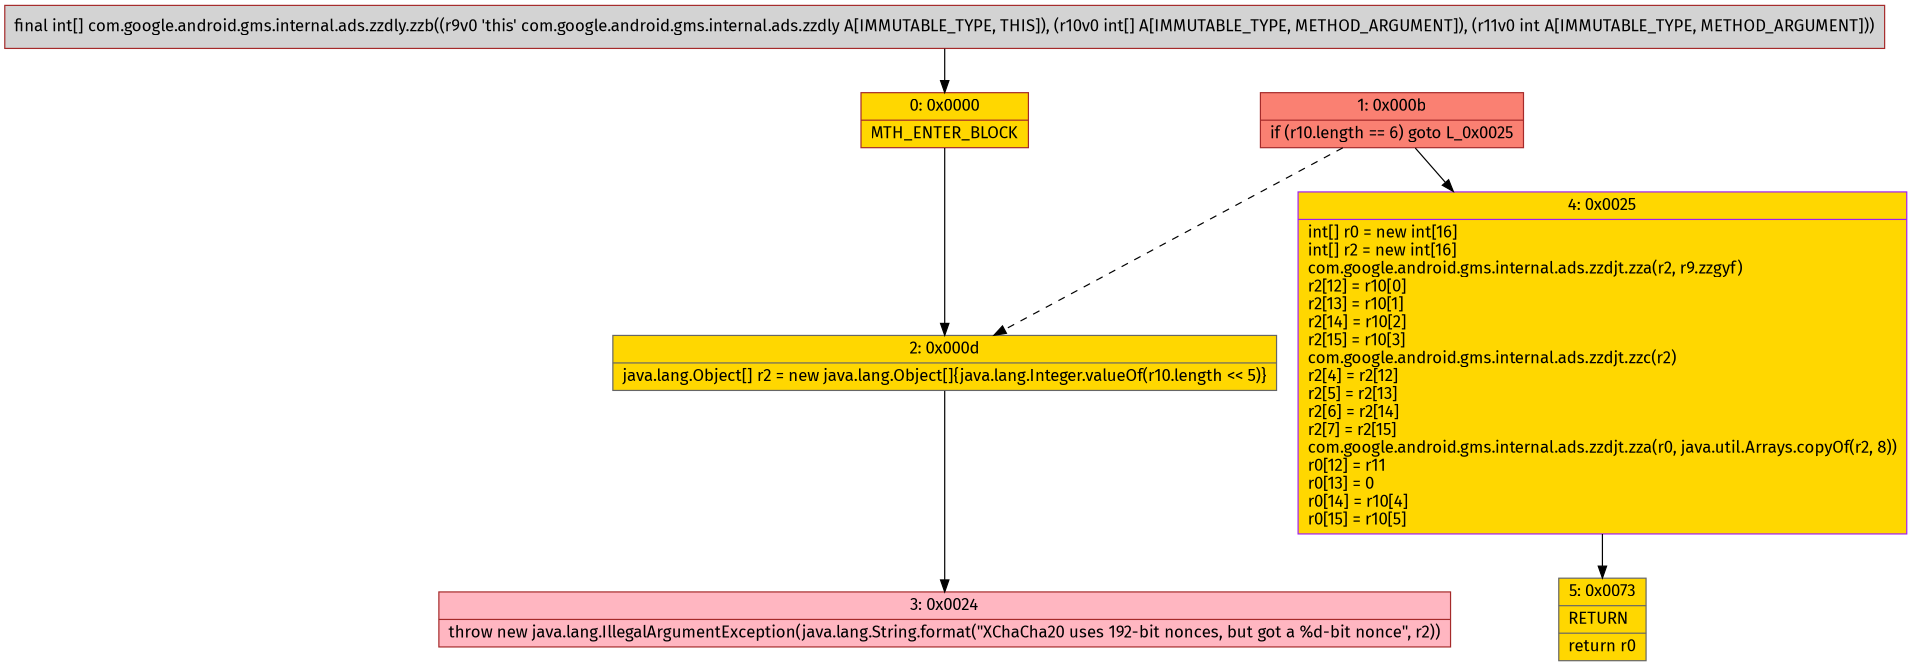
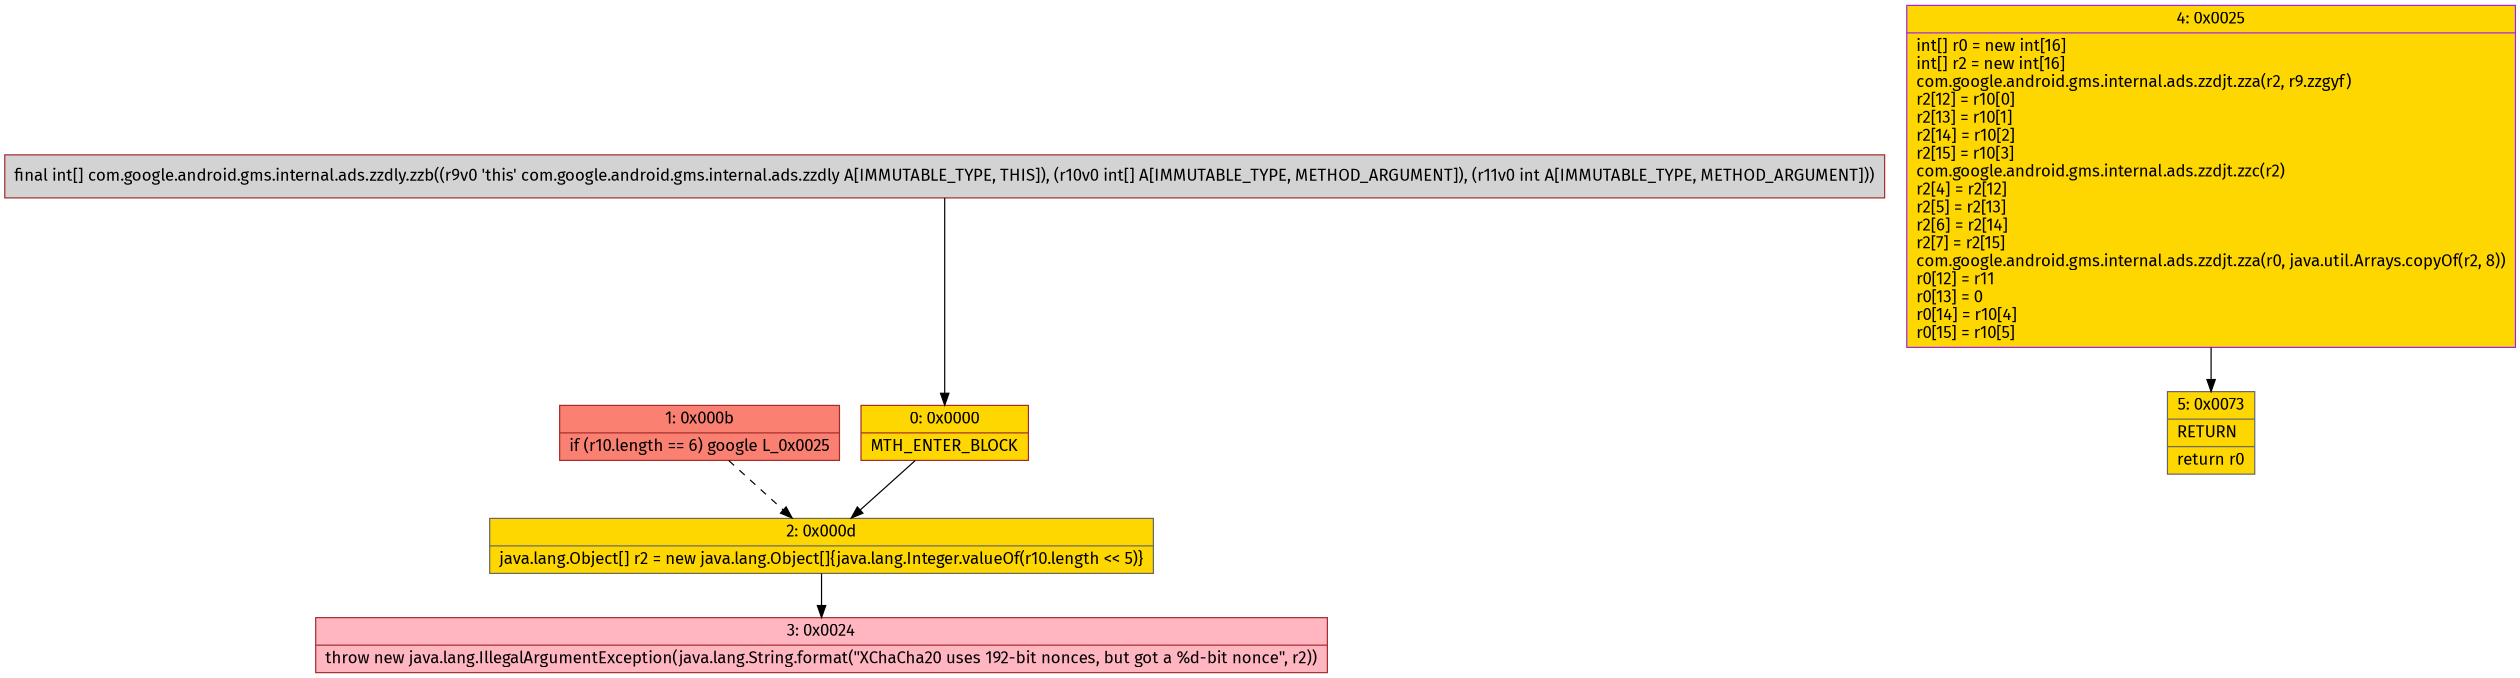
node "1: 0x000b": text "if (r10.length == 6) goto L_0x0025" -> "if (r10.length == 6) google L_0x0025"
edge "1: 0x000b" -> "4: 0x0025": removed
